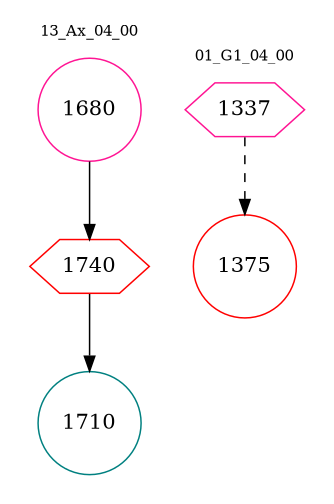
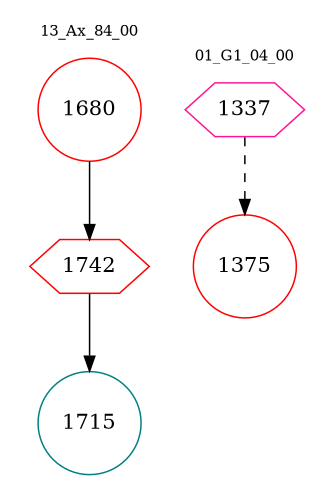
cluster "13_Ax_04_00": label "13_Ax_04_00" -> "13_Ax_84_00"
node "1680": color deeppink -> red
node "1740": label "1740" -> "1742"
node "1710": label "1710" -> "1715"
